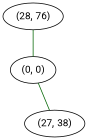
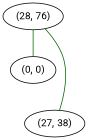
edge "(0, 0)" -- "(27, 38)": now "(28, 76)" -- "(27, 38)"
